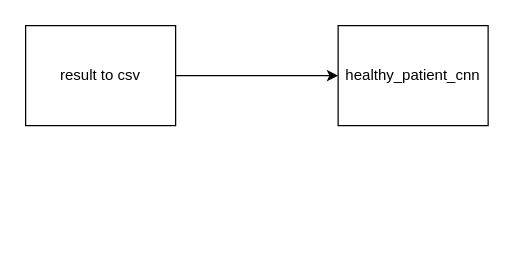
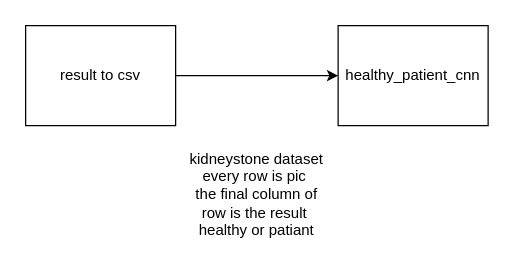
node "kidneystone dataset every row is pic the final column of row is the result healthy or patiant": added
